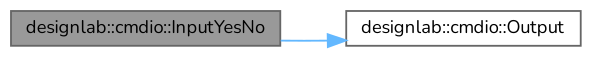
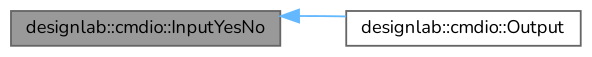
edge "designlab::cmdio::InputYesNo" -> "designlab::cmdio::Output": reversed
